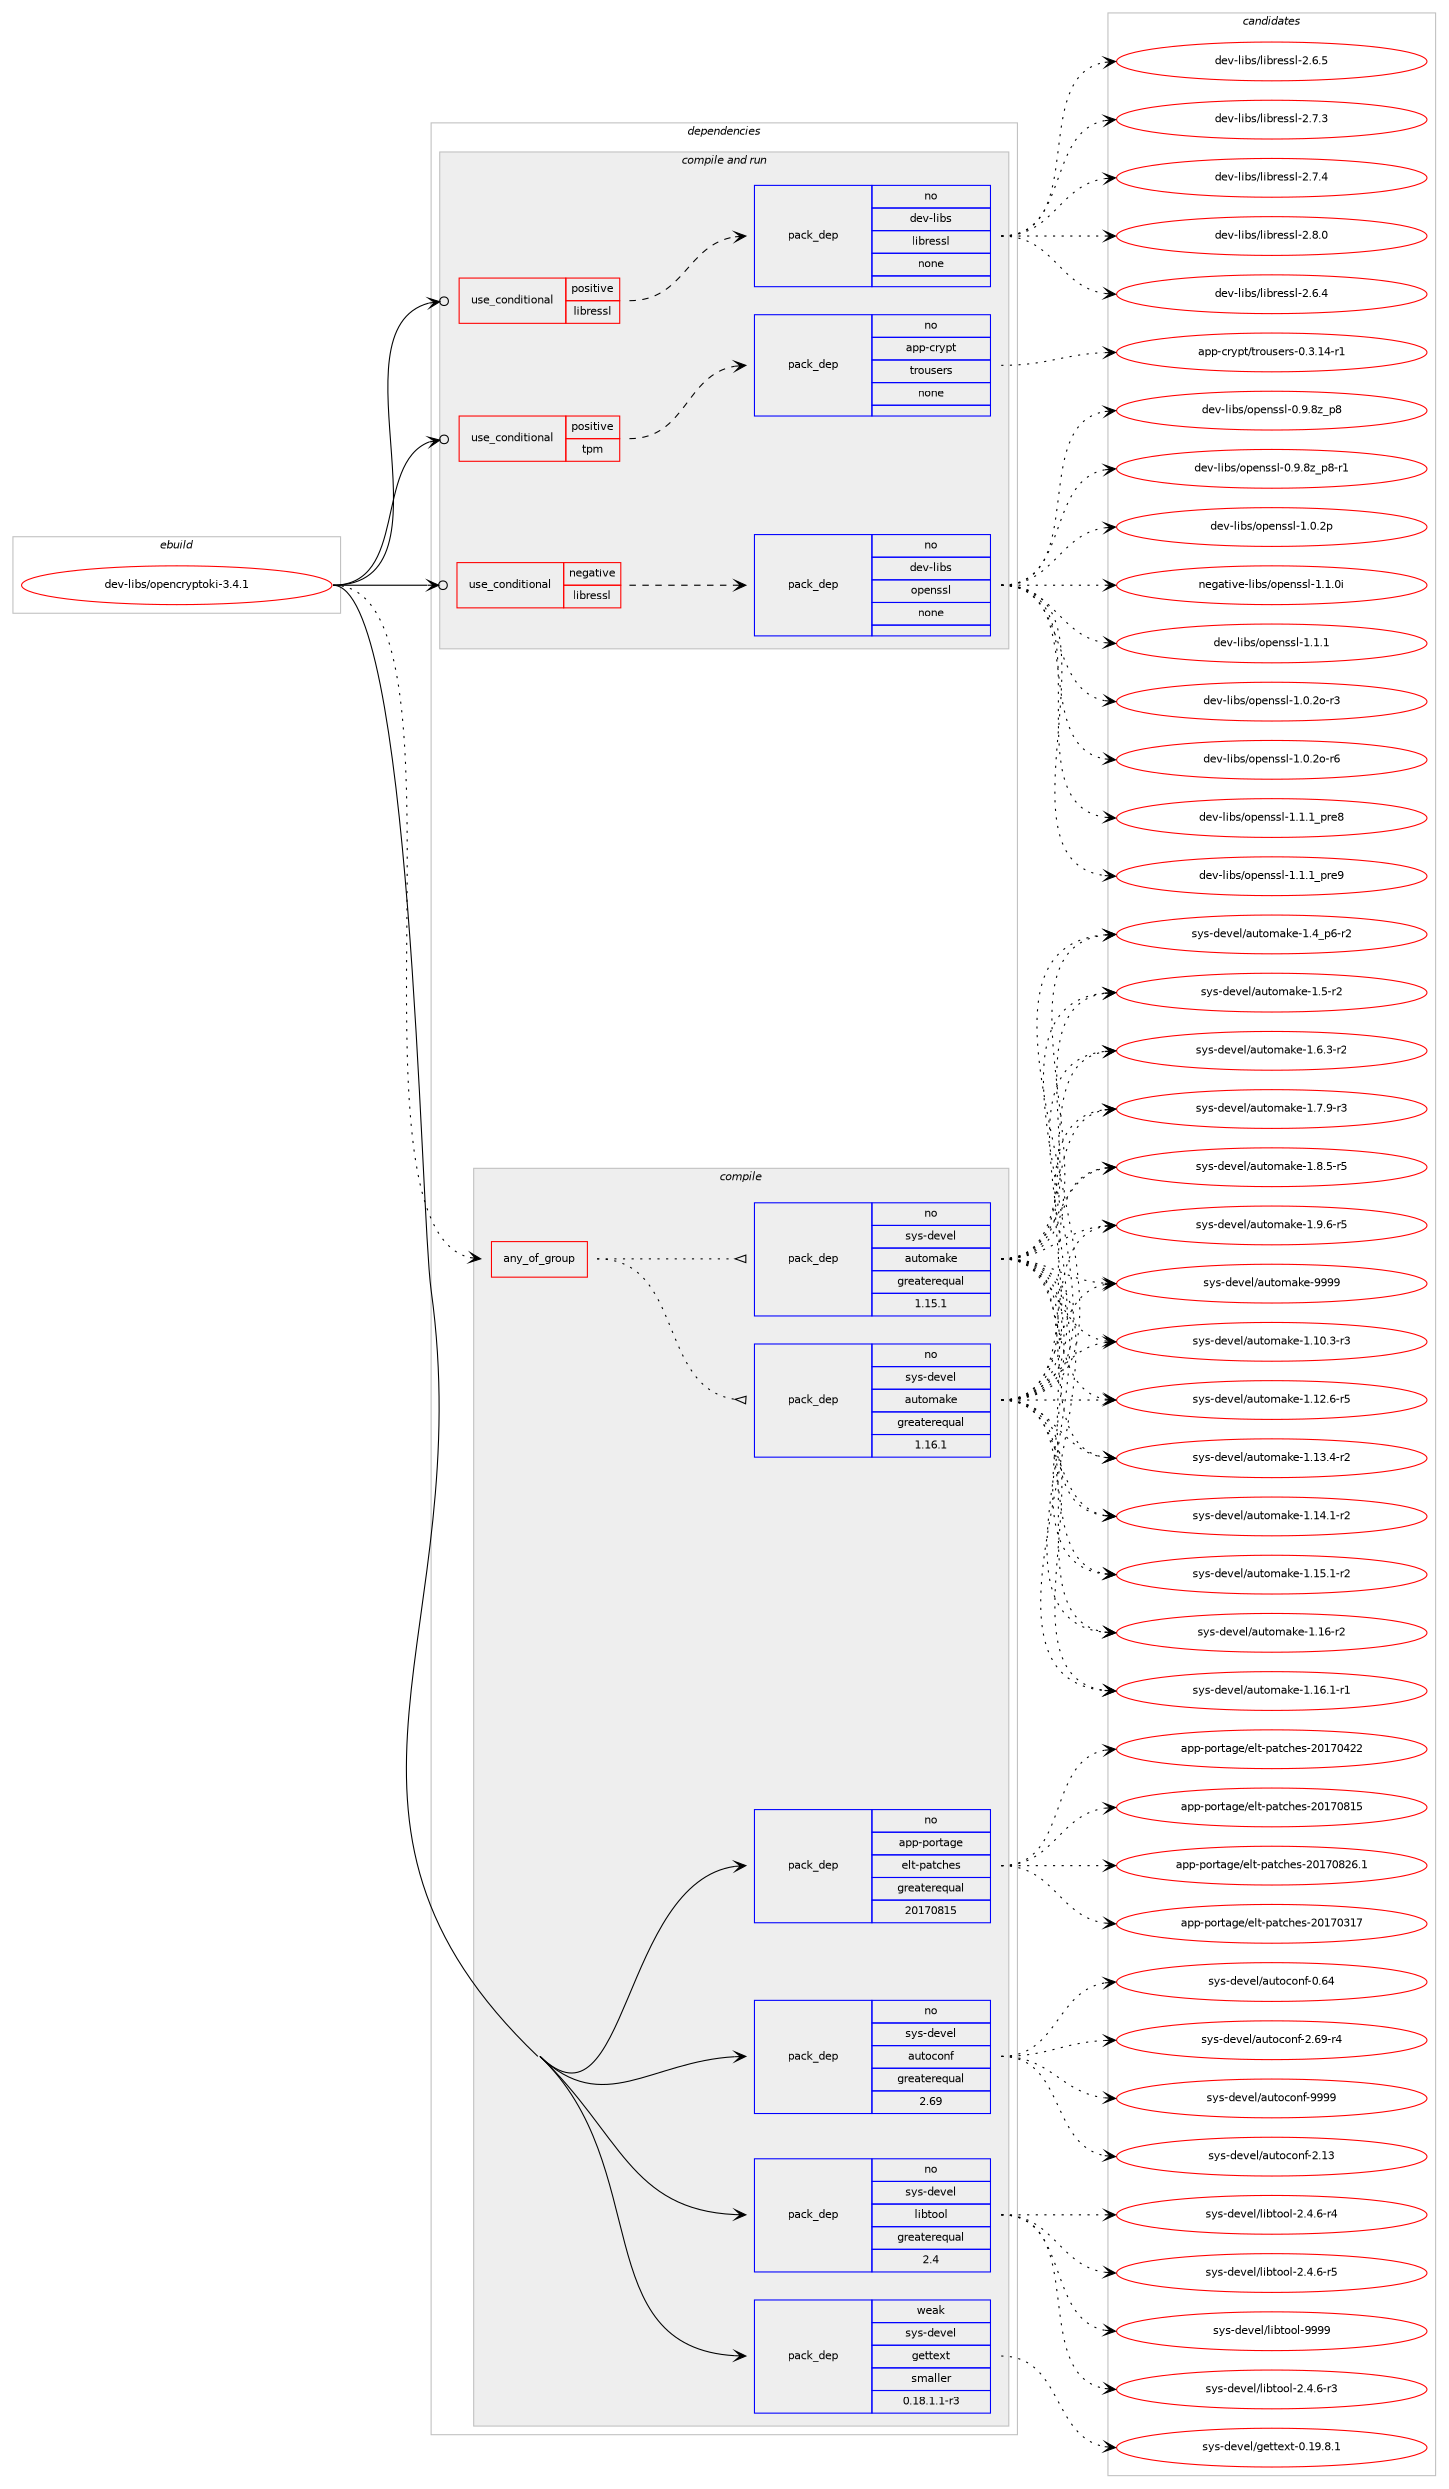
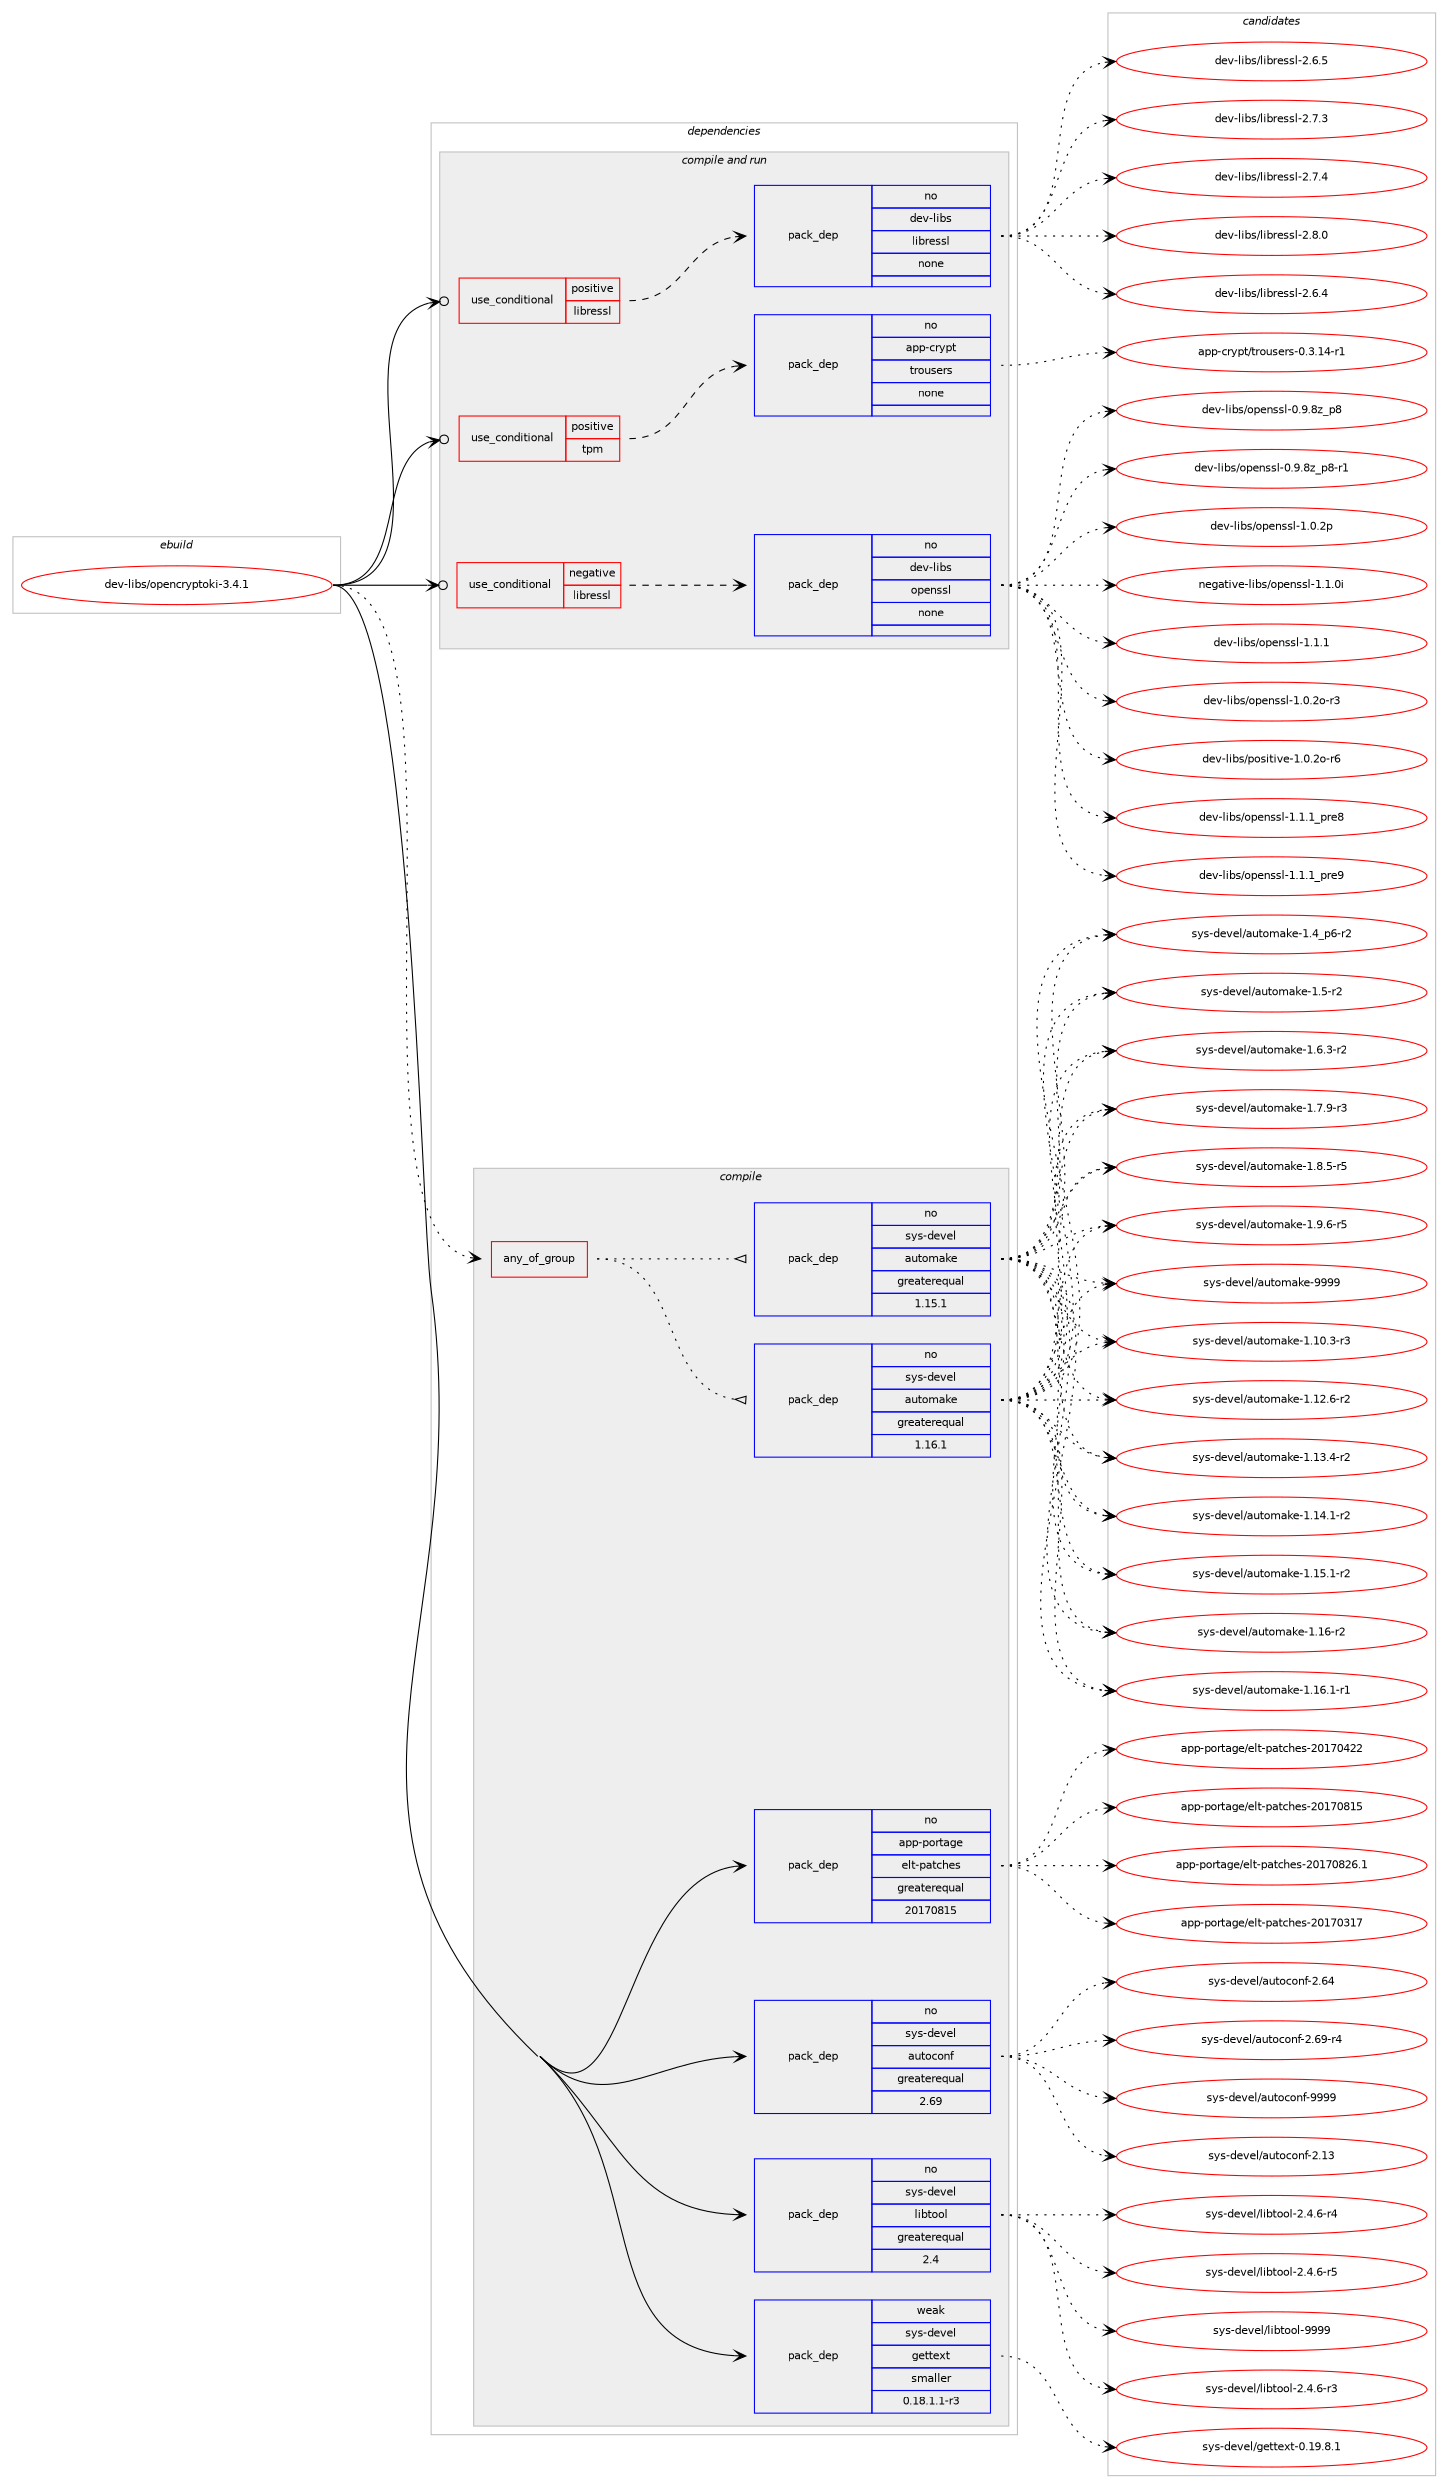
node "dev-libs/openssl-1.0.2o-r6": label "dev-libs/openssl-1.0.2o-r6" -> "dev-libs/positive-1.0.2o-r6"
node "sys-devel/automake-1.12.6-r5": label "sys-devel/automake-1.12.6-r5" -> "sys-devel/automake-1.12.6-r2"
node "sys-devel/autoconf-0.64": label "sys-devel/autoconf-0.64" -> "sys-devel/autoconf-2.64"
